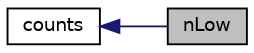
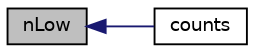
edge "nLow" -> "counts": reversed
